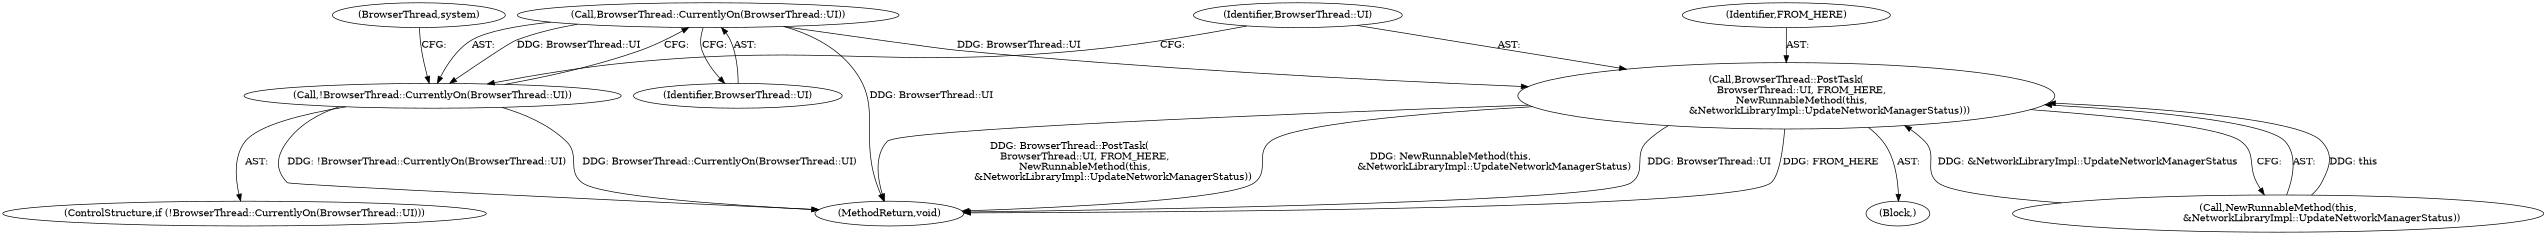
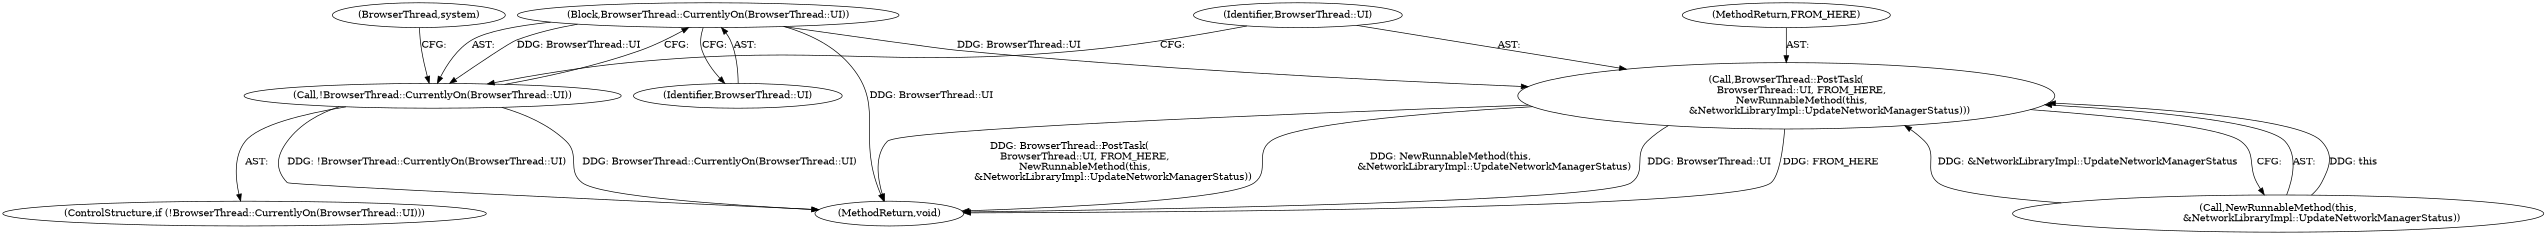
node "(Call,BrowserThread::CurrentlyOn(BrowserThread::UI))": label "(Call,BrowserThread::CurrentlyOn(BrowserThread::UI))" -> "(Block,BrowserThread::CurrentlyOn(BrowserThread::UI))"
node "(Identifier,FROM_HERE)": label "(Identifier,FROM_HERE)" -> "(MethodReturn,FROM_HERE)"
node "(Block,)": removed
